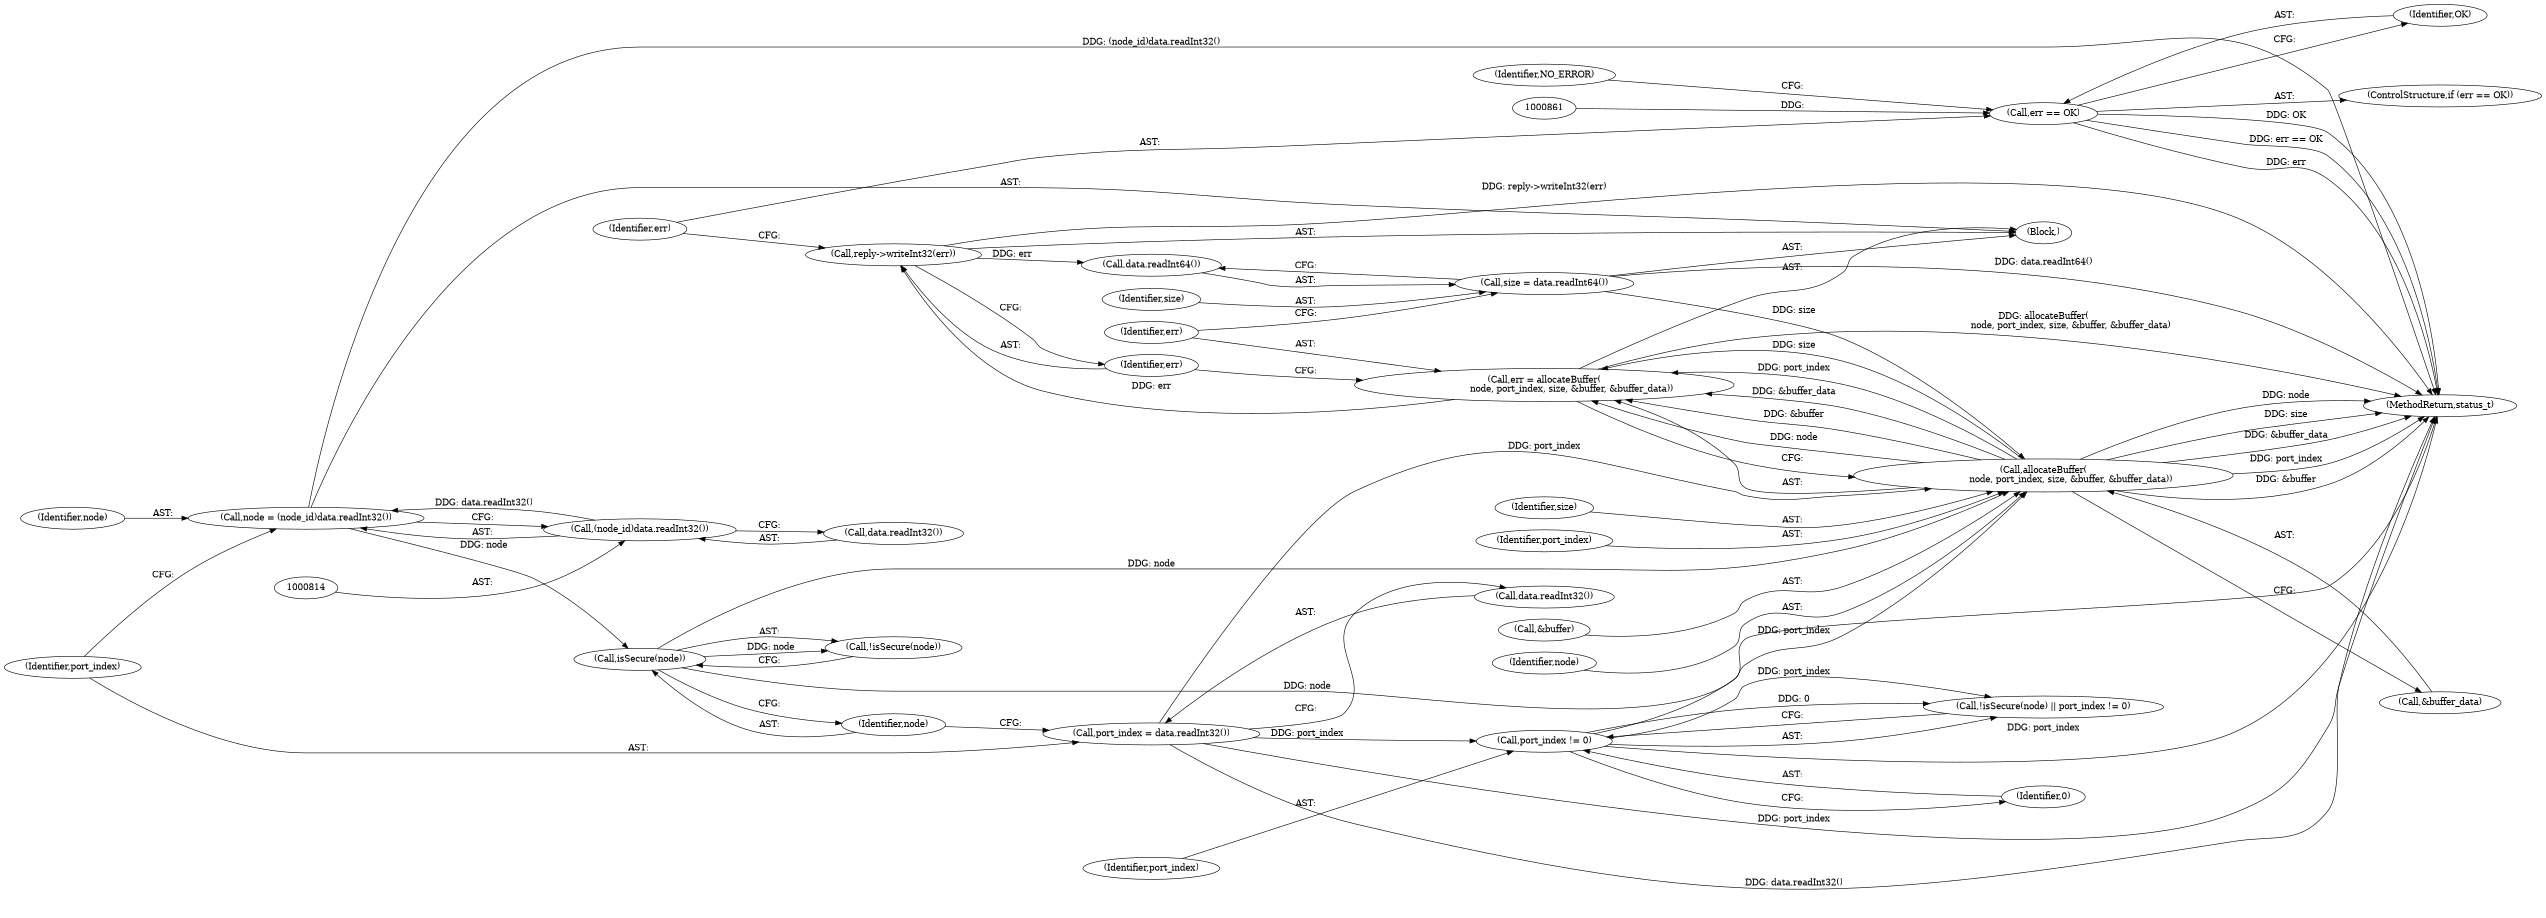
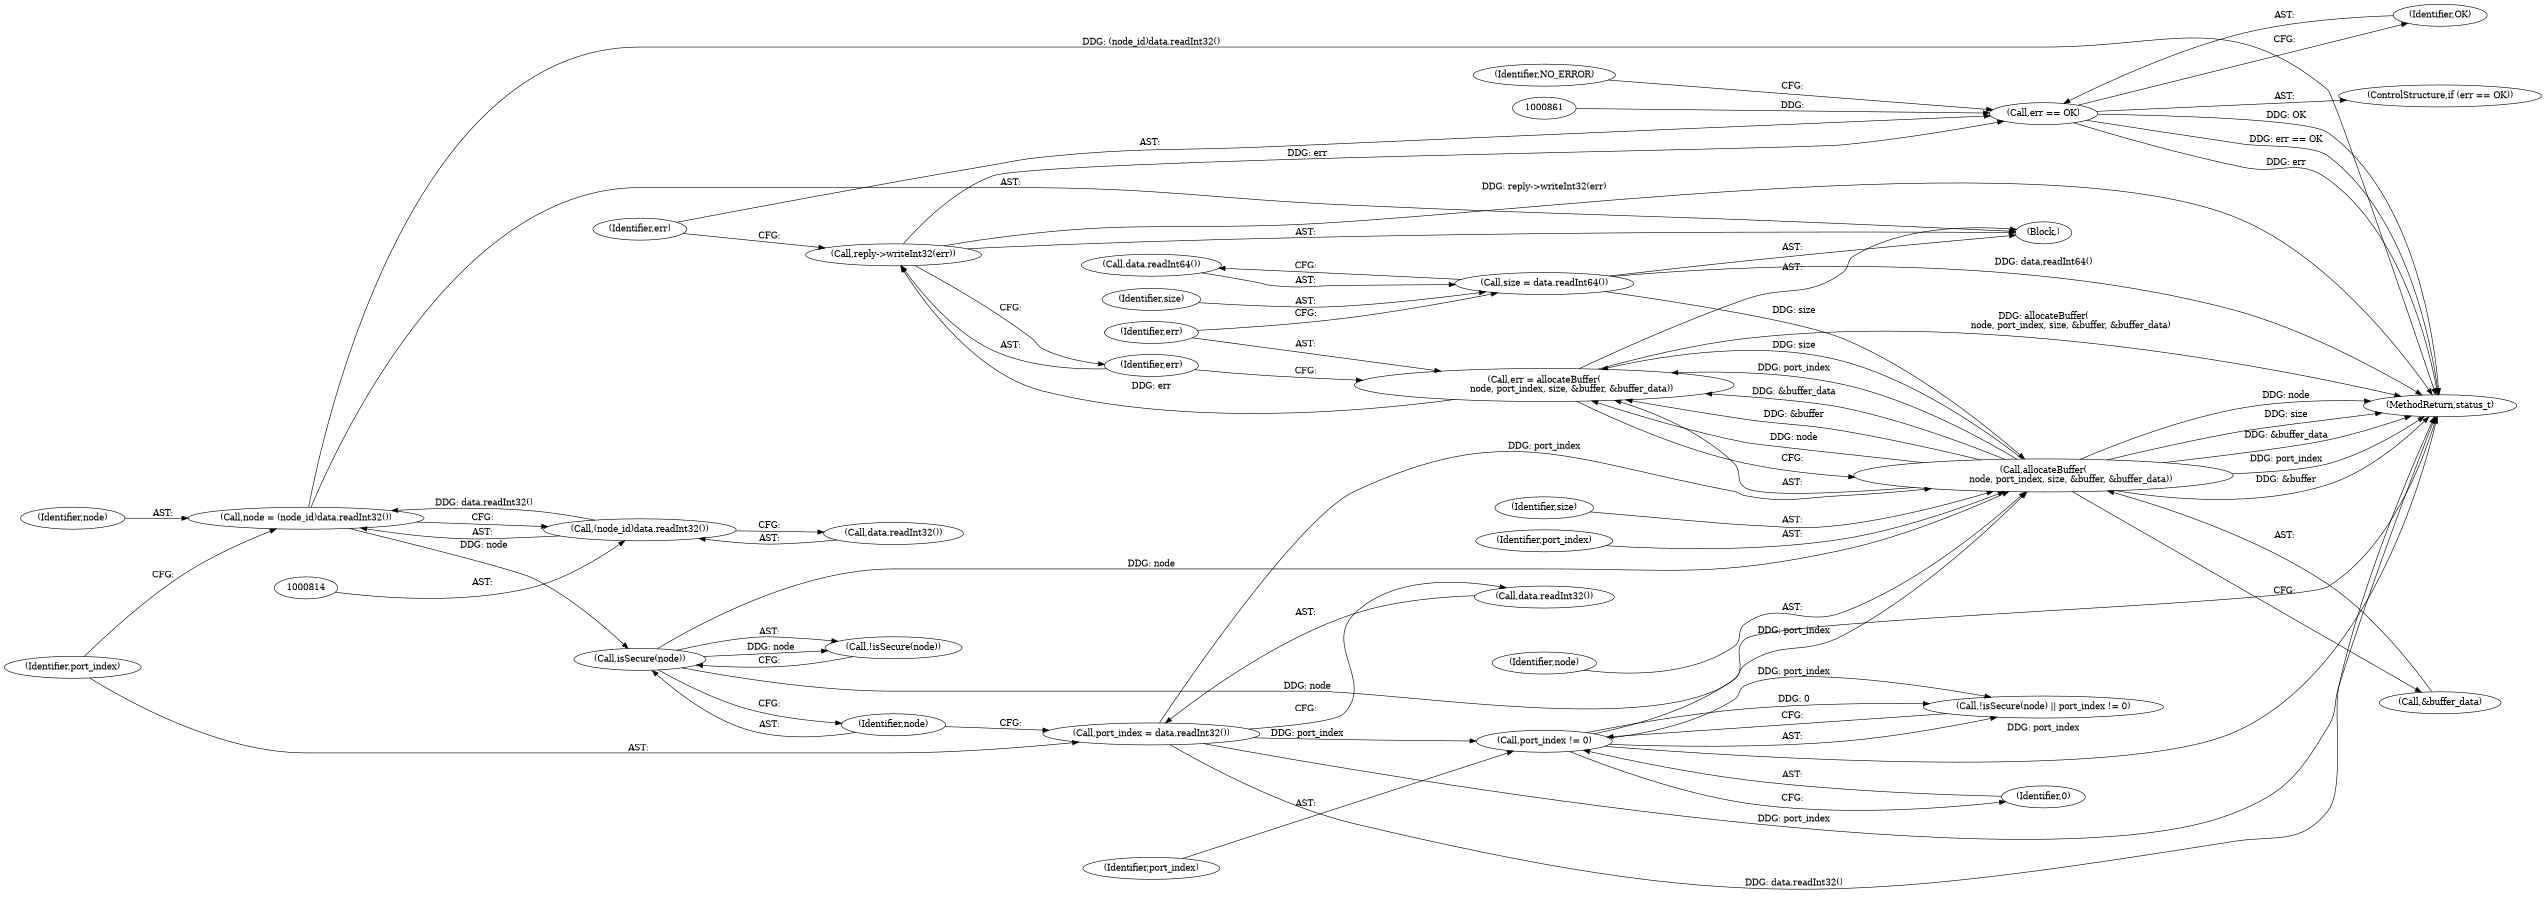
edge "(Call,reply->writeInt32(err))" -> "(Call,data.readInt64())": now "(Call,reply->writeInt32(err))" -> "(Call,err == OK)"
node "(Call,&buffer)": removed
